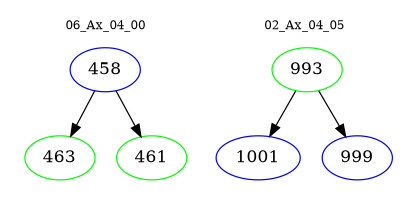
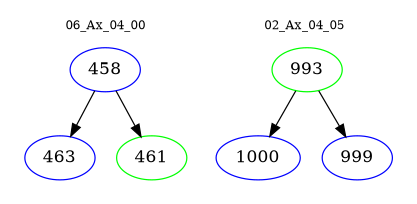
node "463": color green -> blue
node "1001": label "1001" -> "1000"
